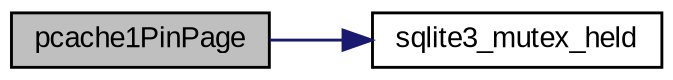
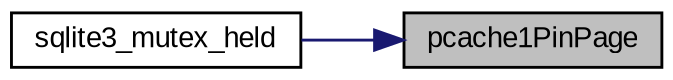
edge "pcache1PinPage" -> "sqlite3_mutex_held": reversed
